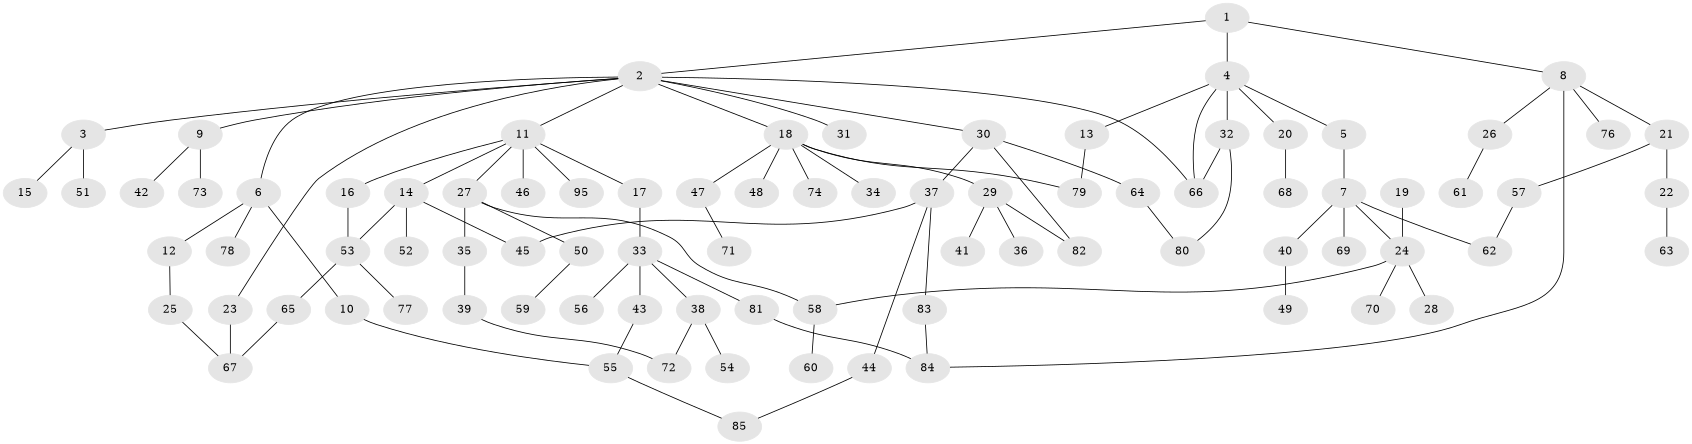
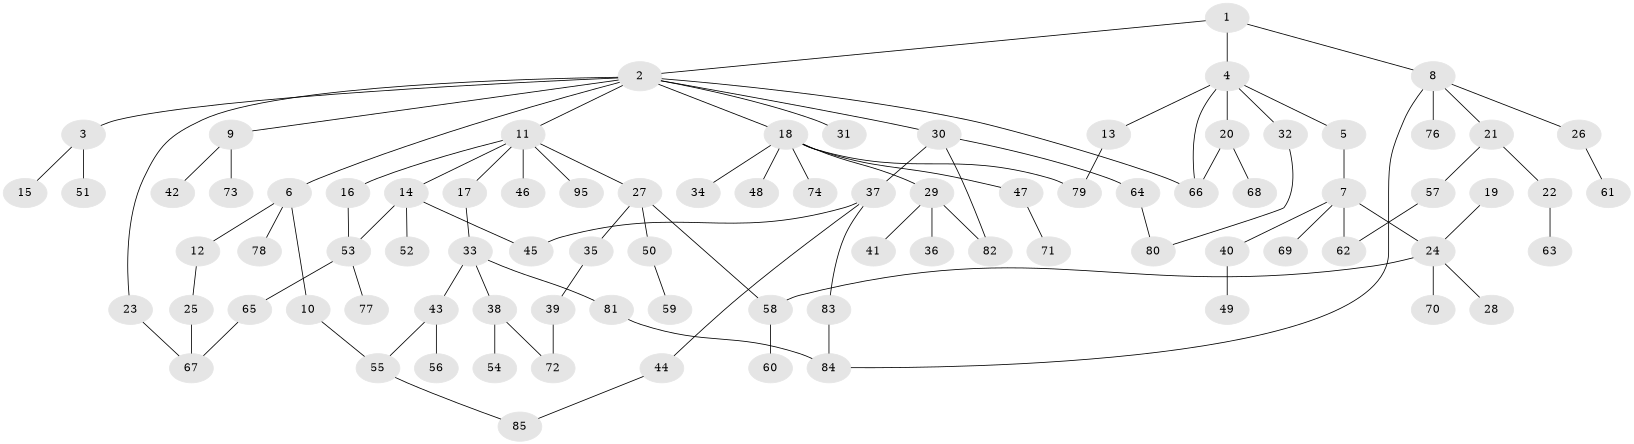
edge "32" -- "66": now "20" -- "66"
edge "33" -- "56": now "43" -- "56"
